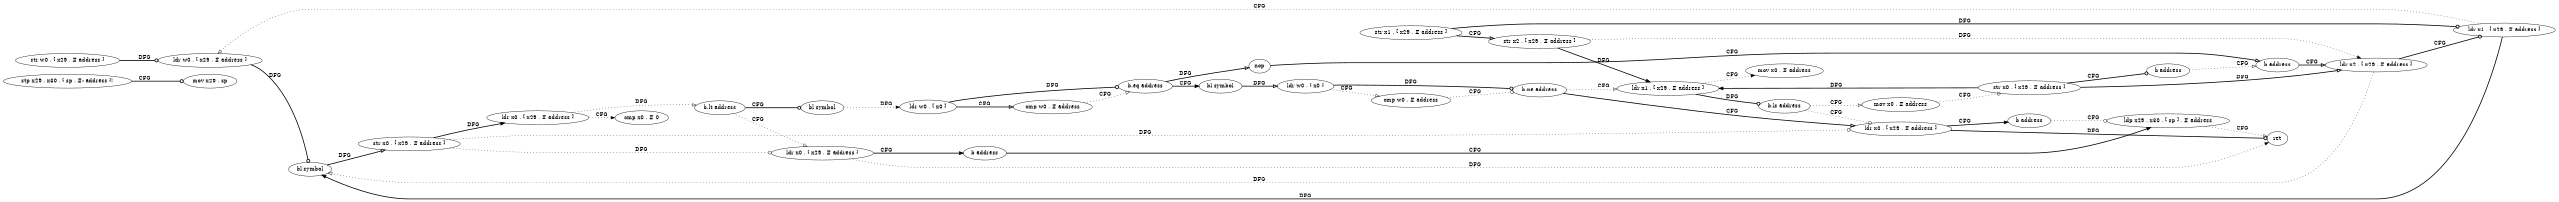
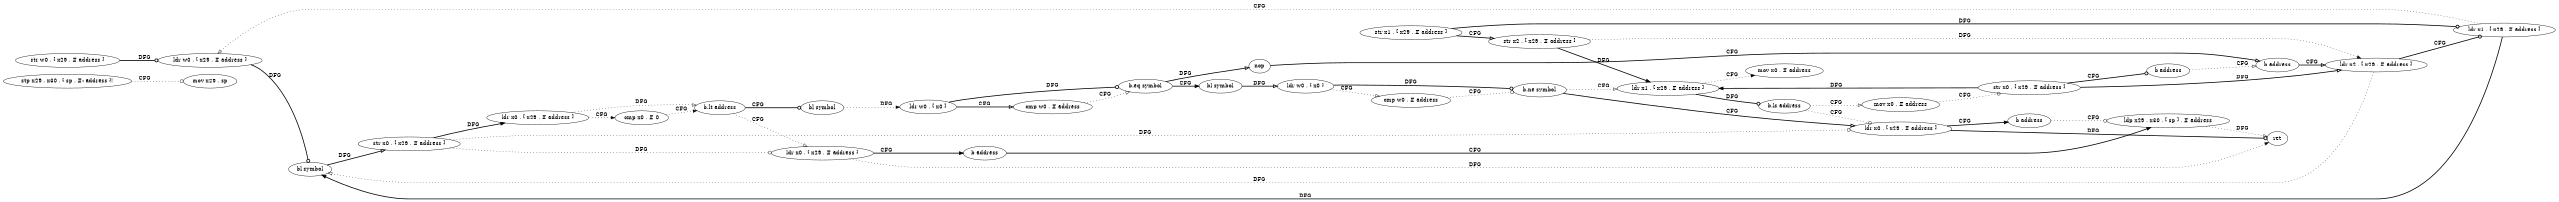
edge "stp x29 , x30 , [ sp , #- address ]!" -> "mov x29 , sp": style bold -> dotted
node "b.eq address": label "b.eq address" -> "b.eq symbol"
node "b.ne address": label "b.ne address" -> "b.ne symbol"
edge "cmp x0 , # 0" -> "b.lt address": added, label "CFG"
edge "ldp x29 , x30 , [ sp ] , # address" -> "ret": label "CFG" -> "DFG"
